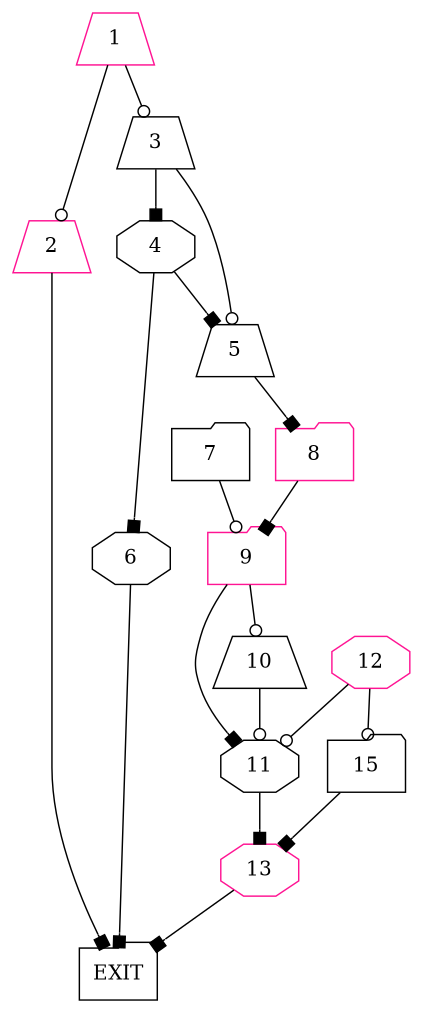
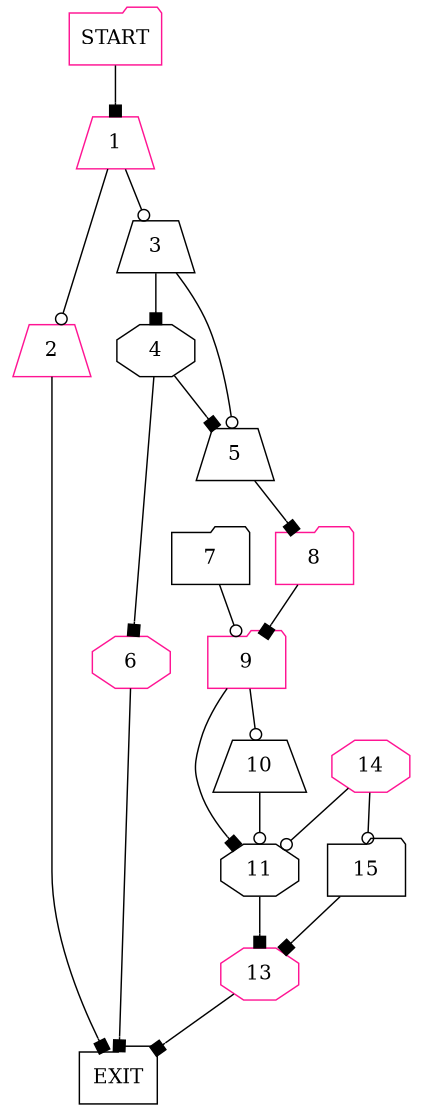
node "START": added
node "6": color black -> deeppink
node "12": label "12" -> "14"
